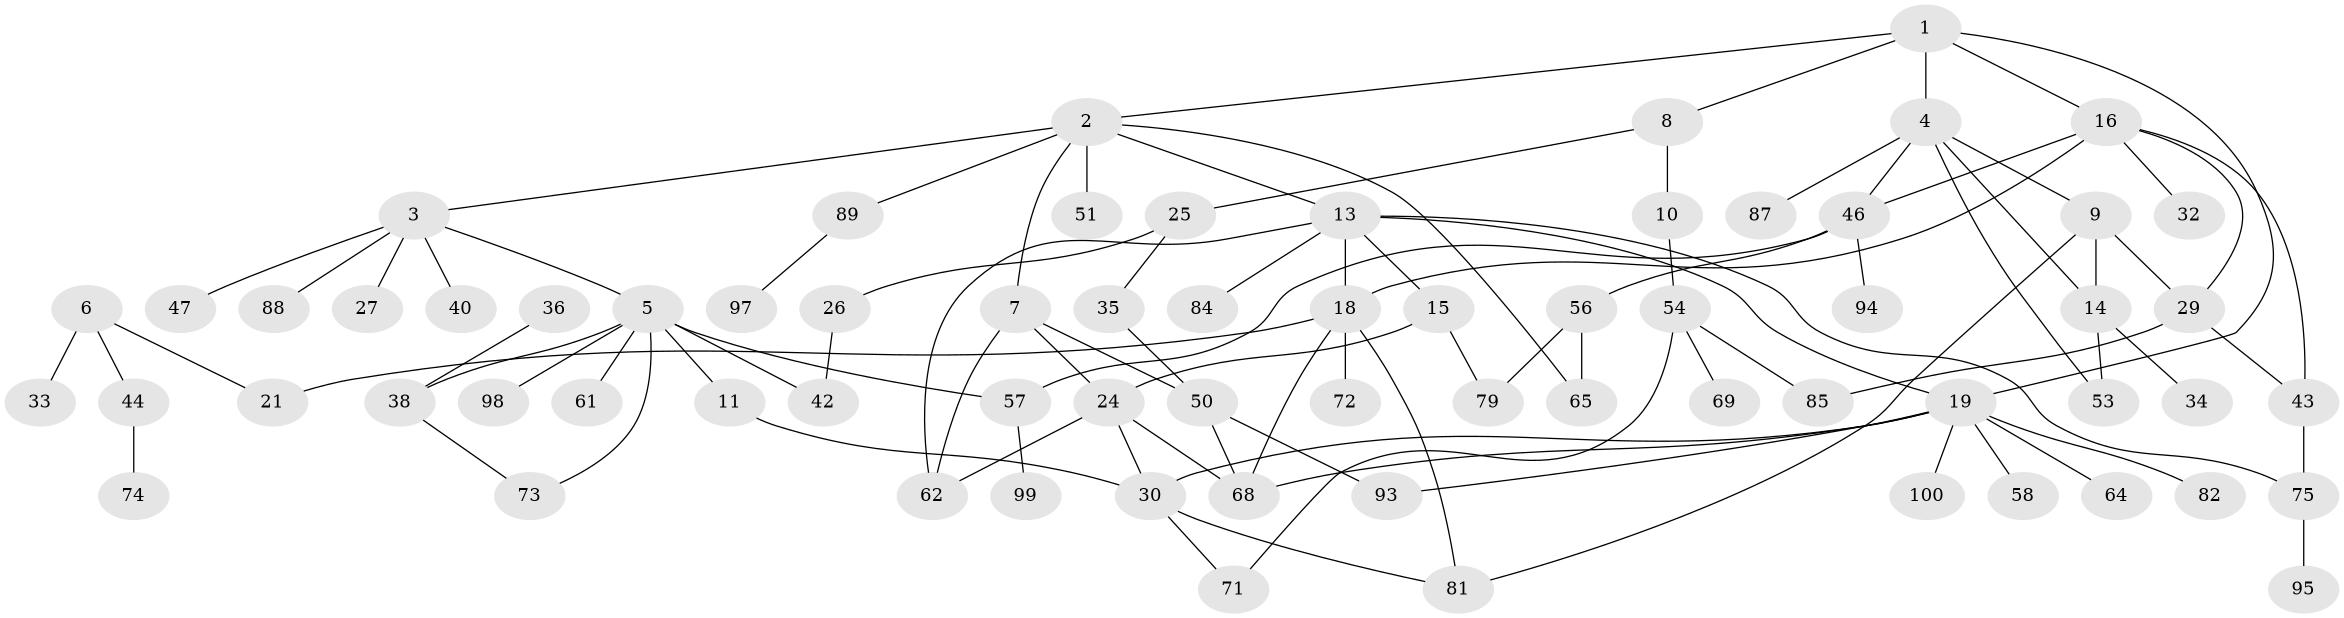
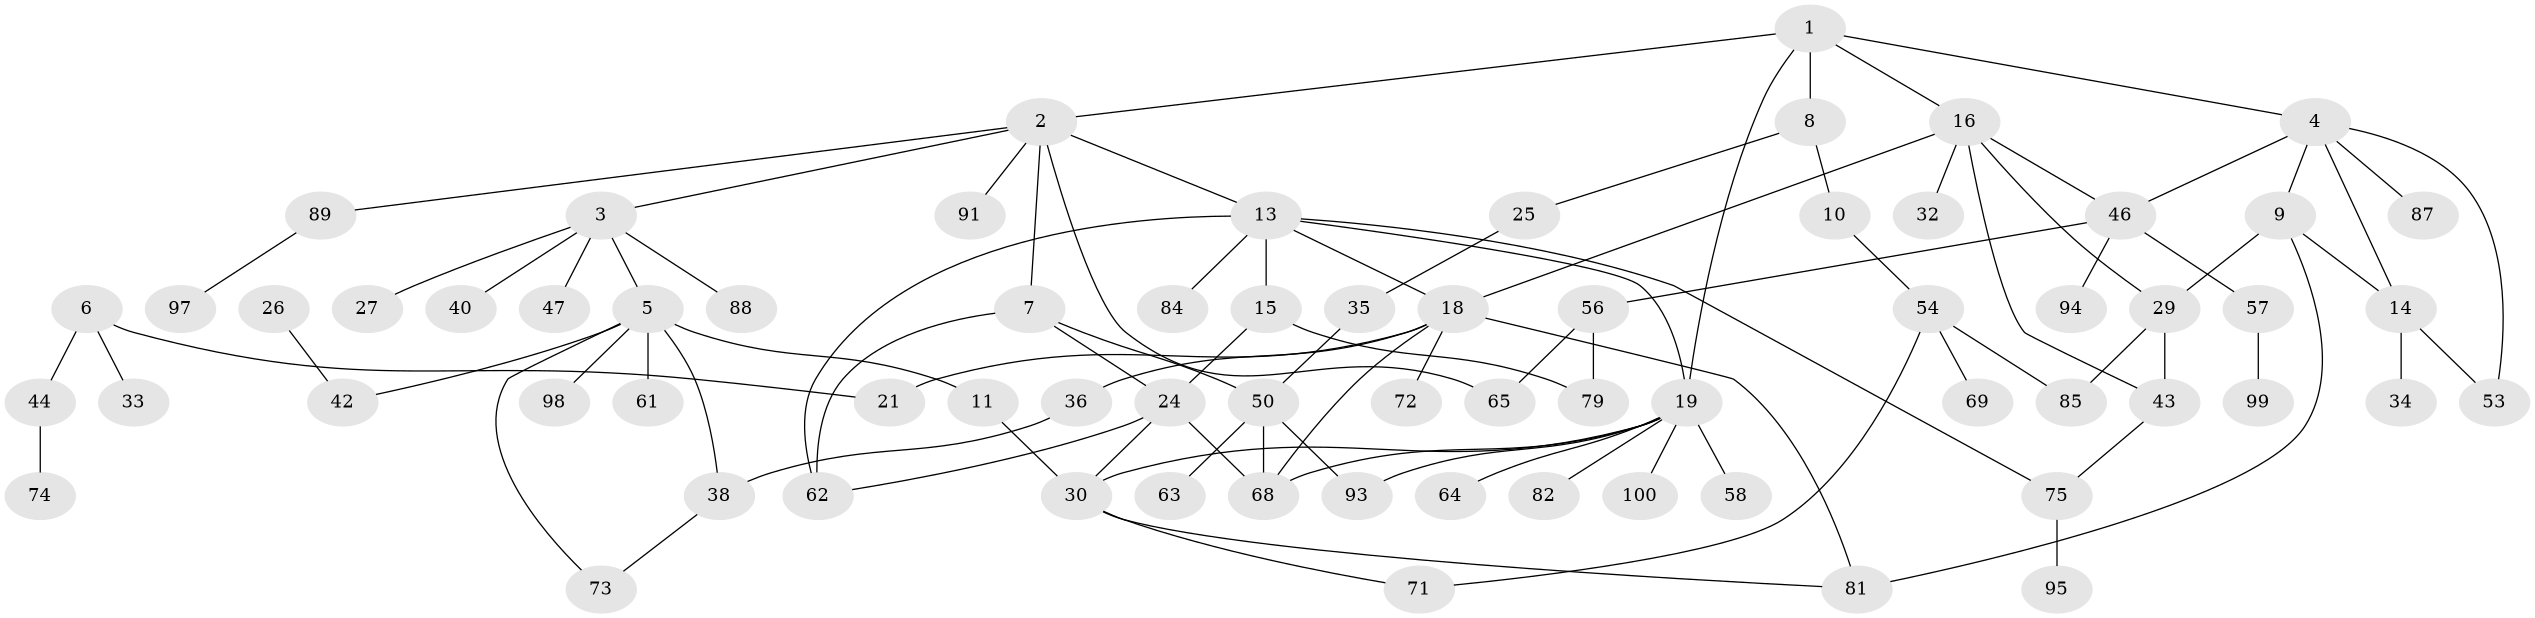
node "51": label "51" -> "91"
edge "25" -- "26": removed
edge "18" -- "36": added
edge "5" -- "57": removed
node "63": added
